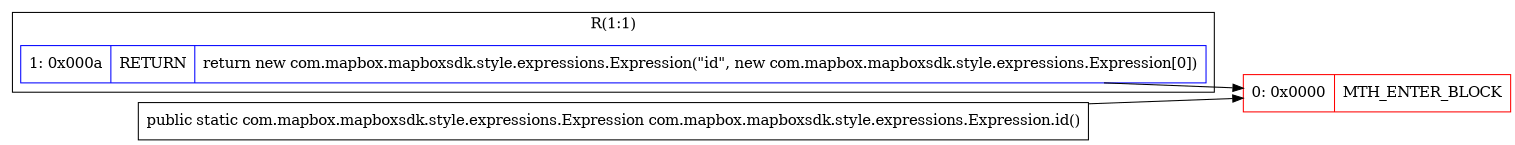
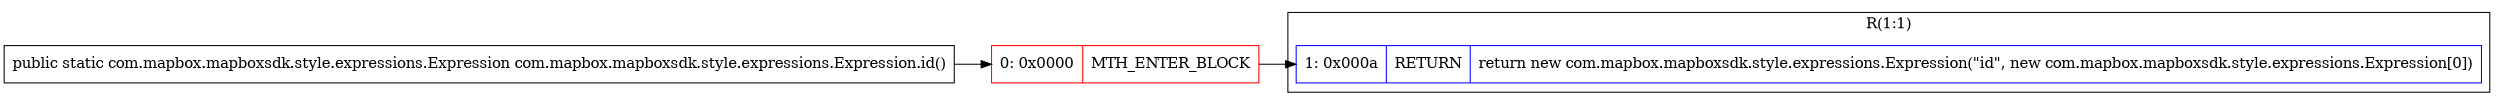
edge "1: 0x000a" -> "0: 0x0000": reversed
